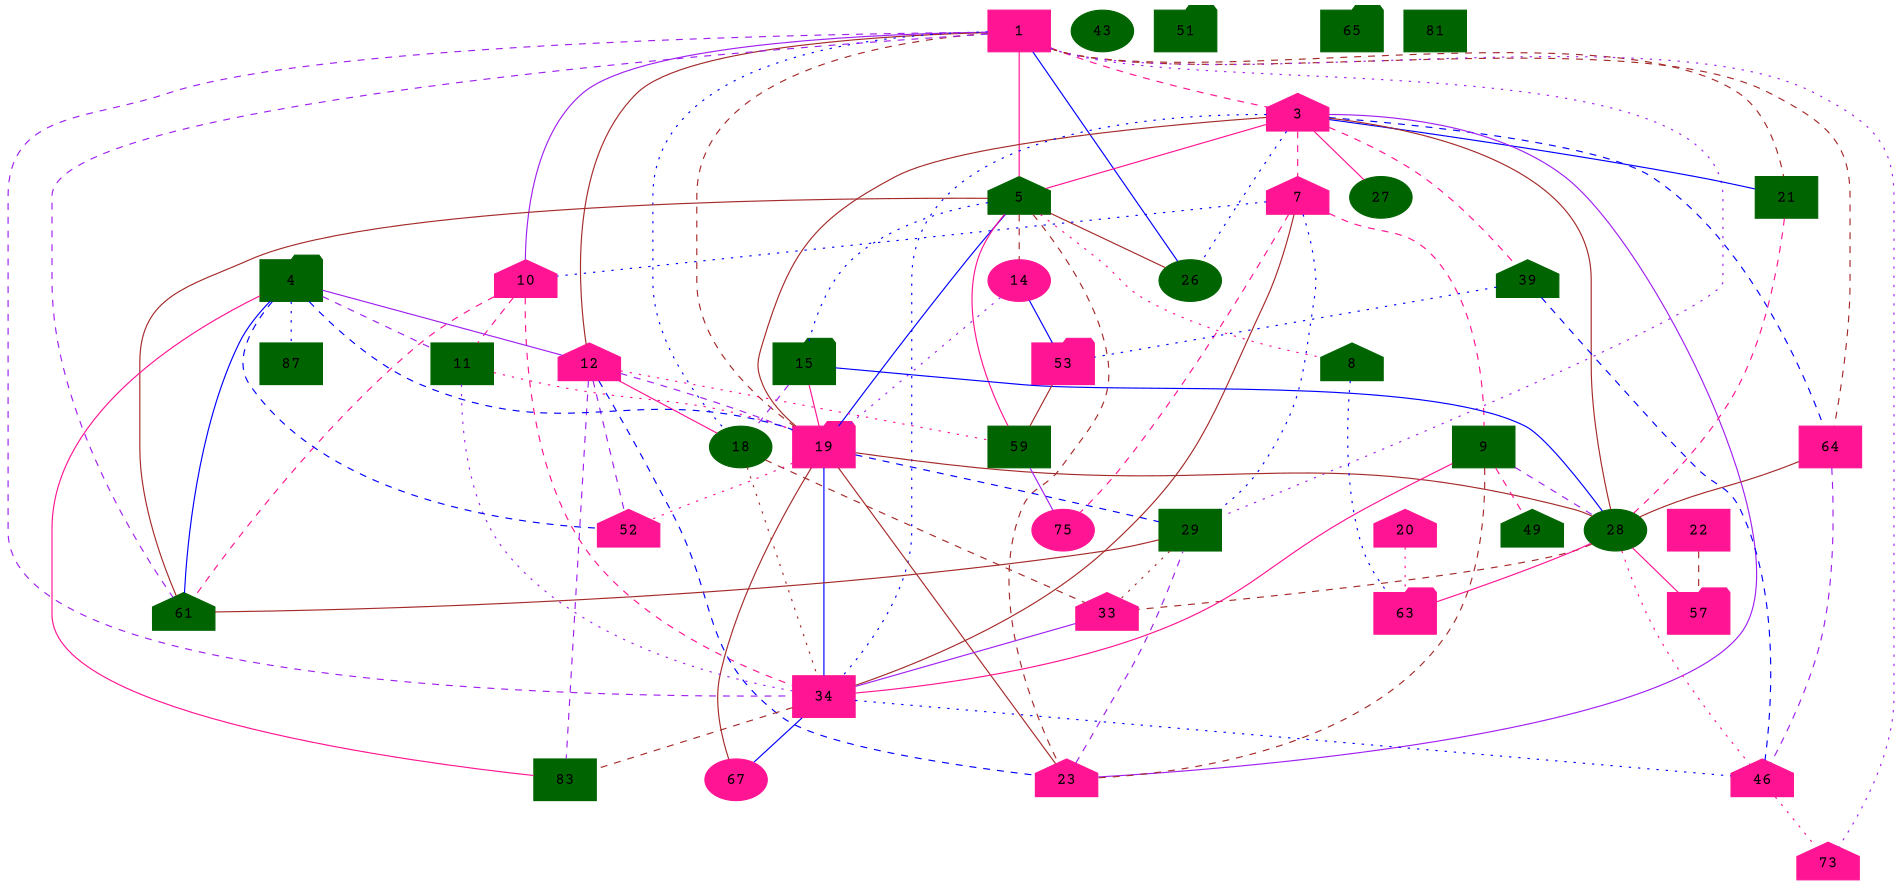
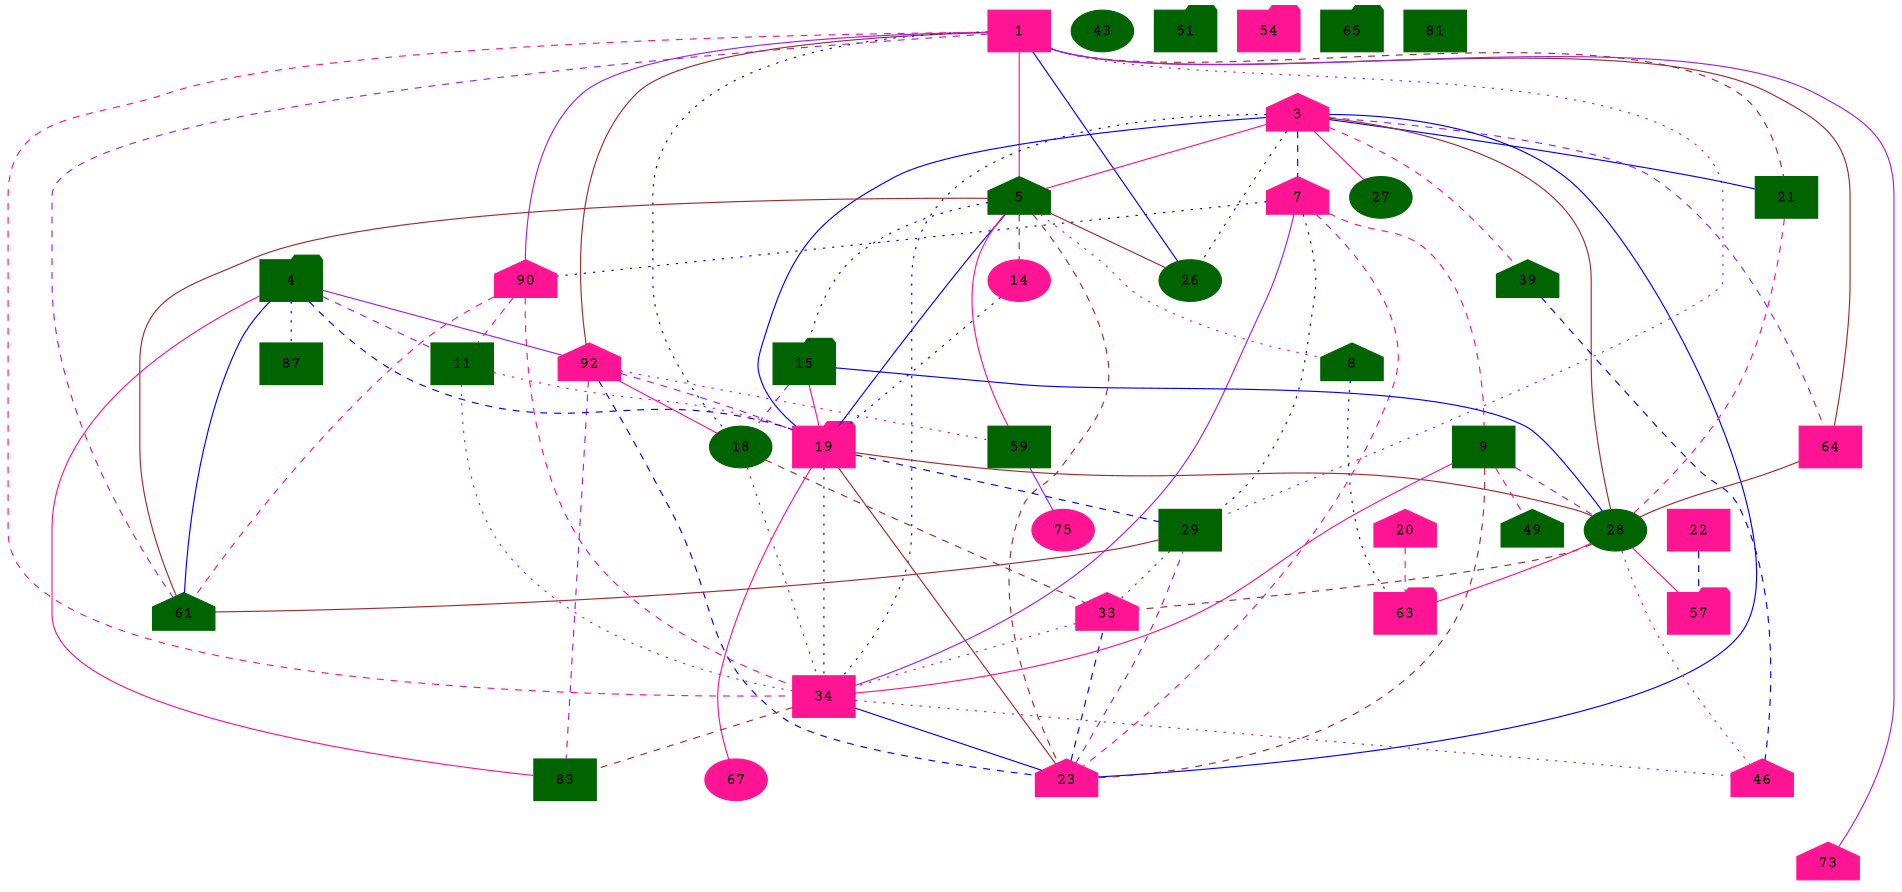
node "54": added
edge "1" -- "64": style dashed -> solid
edge "1" -- "3": removed
edge "1" -- "73": style dotted -> solid
edge "1" -- "19": removed
edge "3" -- "7": color deeppink -> blue
edge "3" -- "19": color brown -> blue
edge "3" -- "64": color blue -> purple
edge "1" -- "34": color purple -> deeppink
node "10": label "10" -> "90"
edge "14" -- "19": color purple -> blue
node "12": label "12" -> "92"
node "53": removed
edge "7" -- "75": now "7" -- "23"
edge "7" -- "34": color brown -> purple
node "52": removed
edge "20" -- "63": style dotted -> dashed
edge "19" -- "34": style solid -> dotted
edge "22" -- "57": color brown -> blue
edge "3" -- "23": color purple -> blue
edge "19" -- "67": color brown -> deeppink
edge "64" -- "46": removed
edge "33" -- "34": style solid -> dotted
edge "33" -- "23": added
edge "34" -- "46": color blue -> purple
edge "34" -- "67": now "34" -- "23"
edge "46" -- "73": removed
